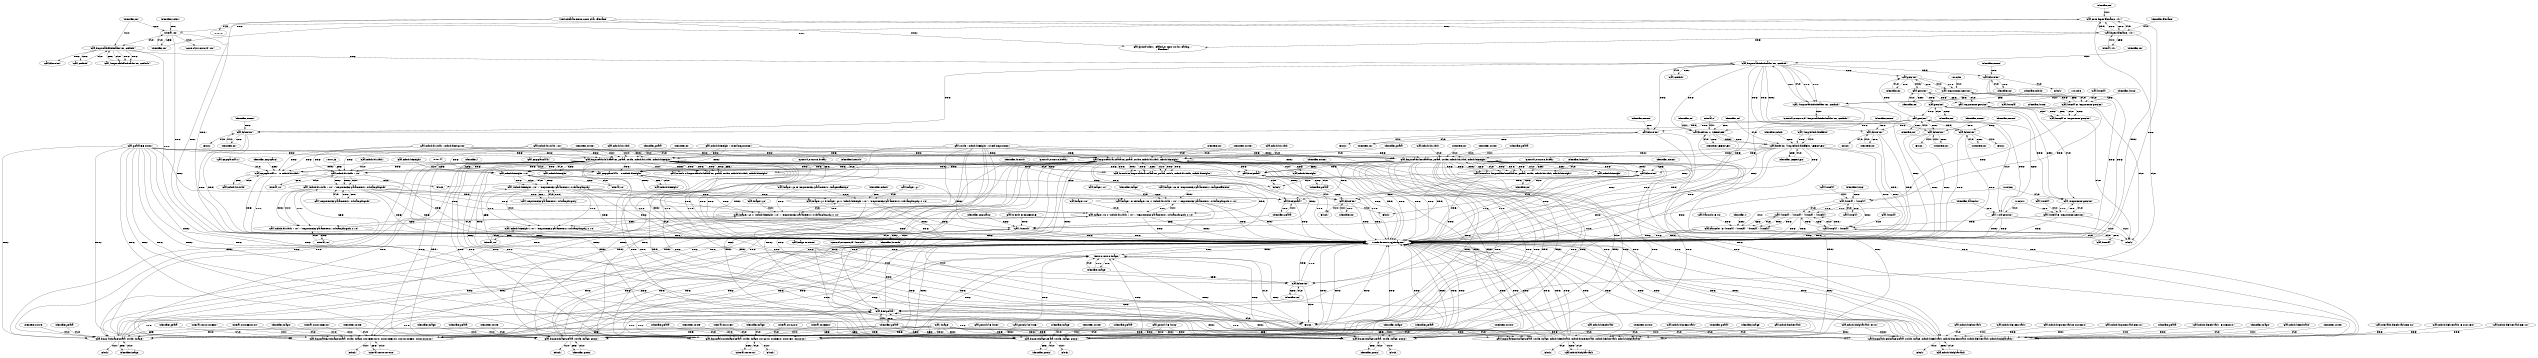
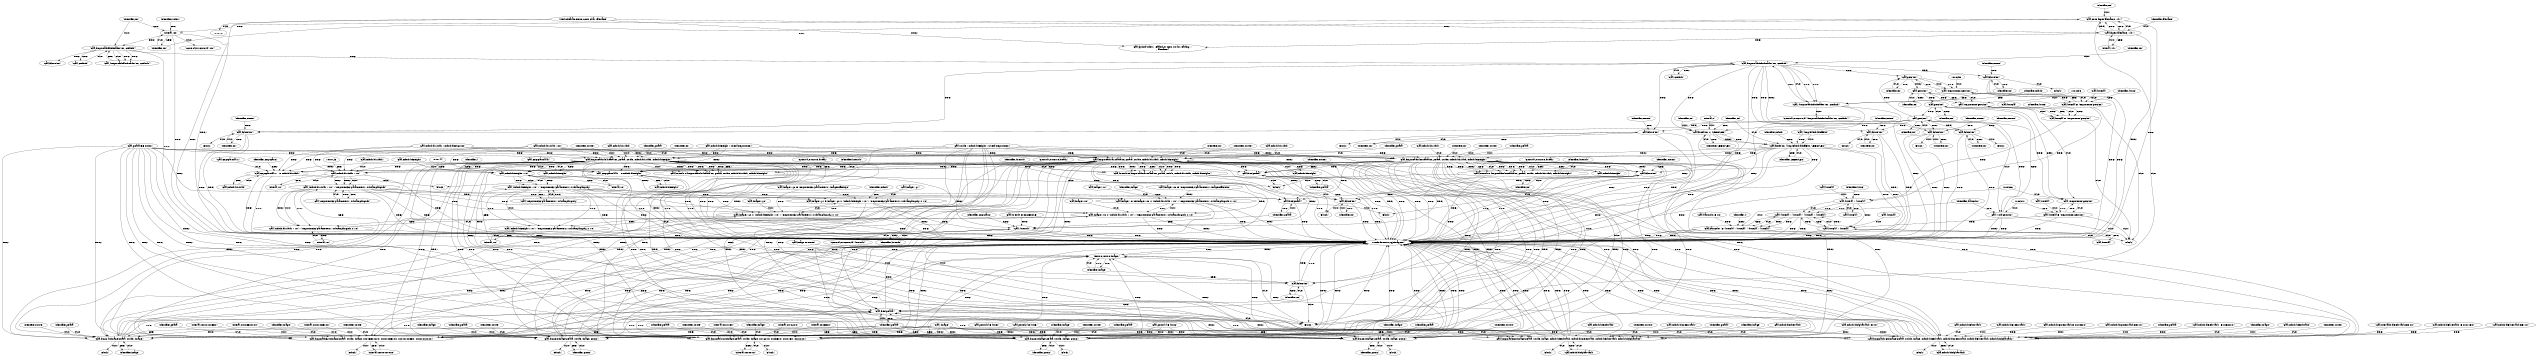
edge "(Literal,!IN)" -> "(Call,bmp_read_file_header(IN, &File_h))": label "AST: " -> "DDG: "
